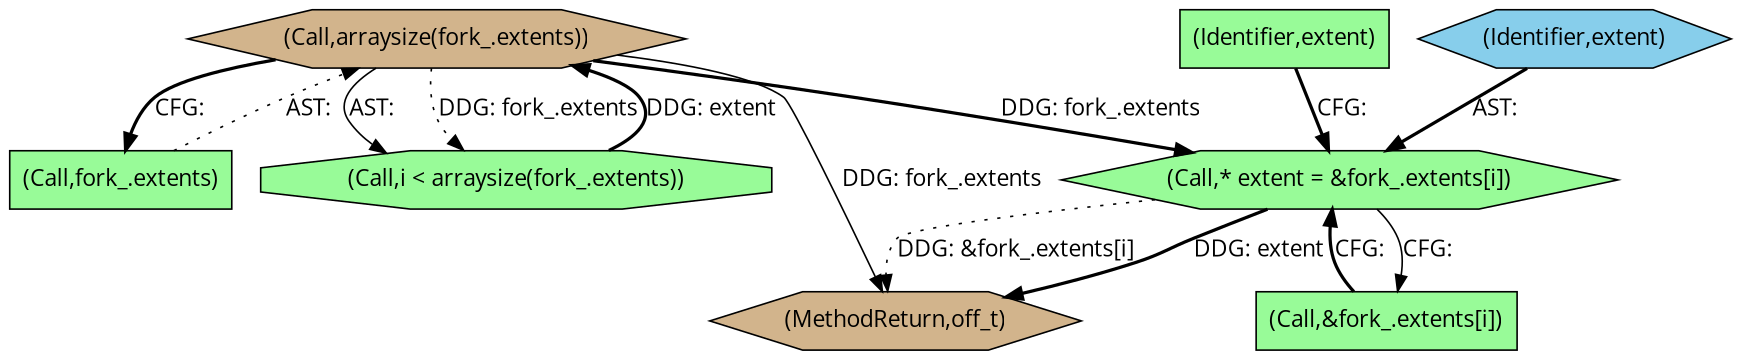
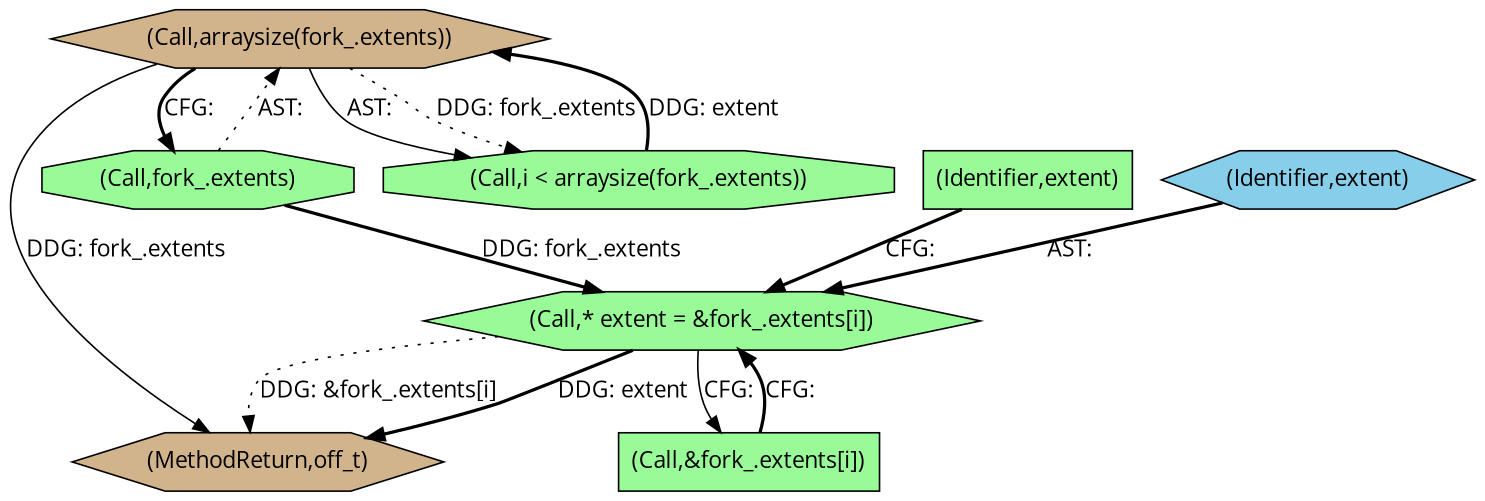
edge "(Call,arraysize(fork_.extents))" -> "(Call,* extent = &fork_.extents[i])": now "(Call,fork_.extents)" -> "(Call,* extent = &fork_.extents[i])"
node "(Call,fork_.extents)": shape box -> octagon
